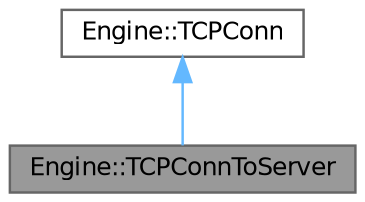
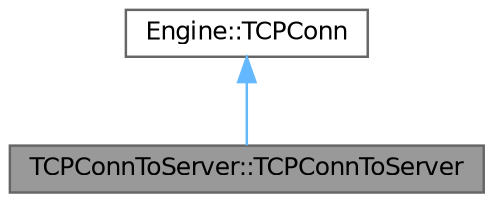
node "Engine::TCPConnToServer": label "Engine::TCPConnToServer" -> "TCPConnToServer::TCPConnToServer"
